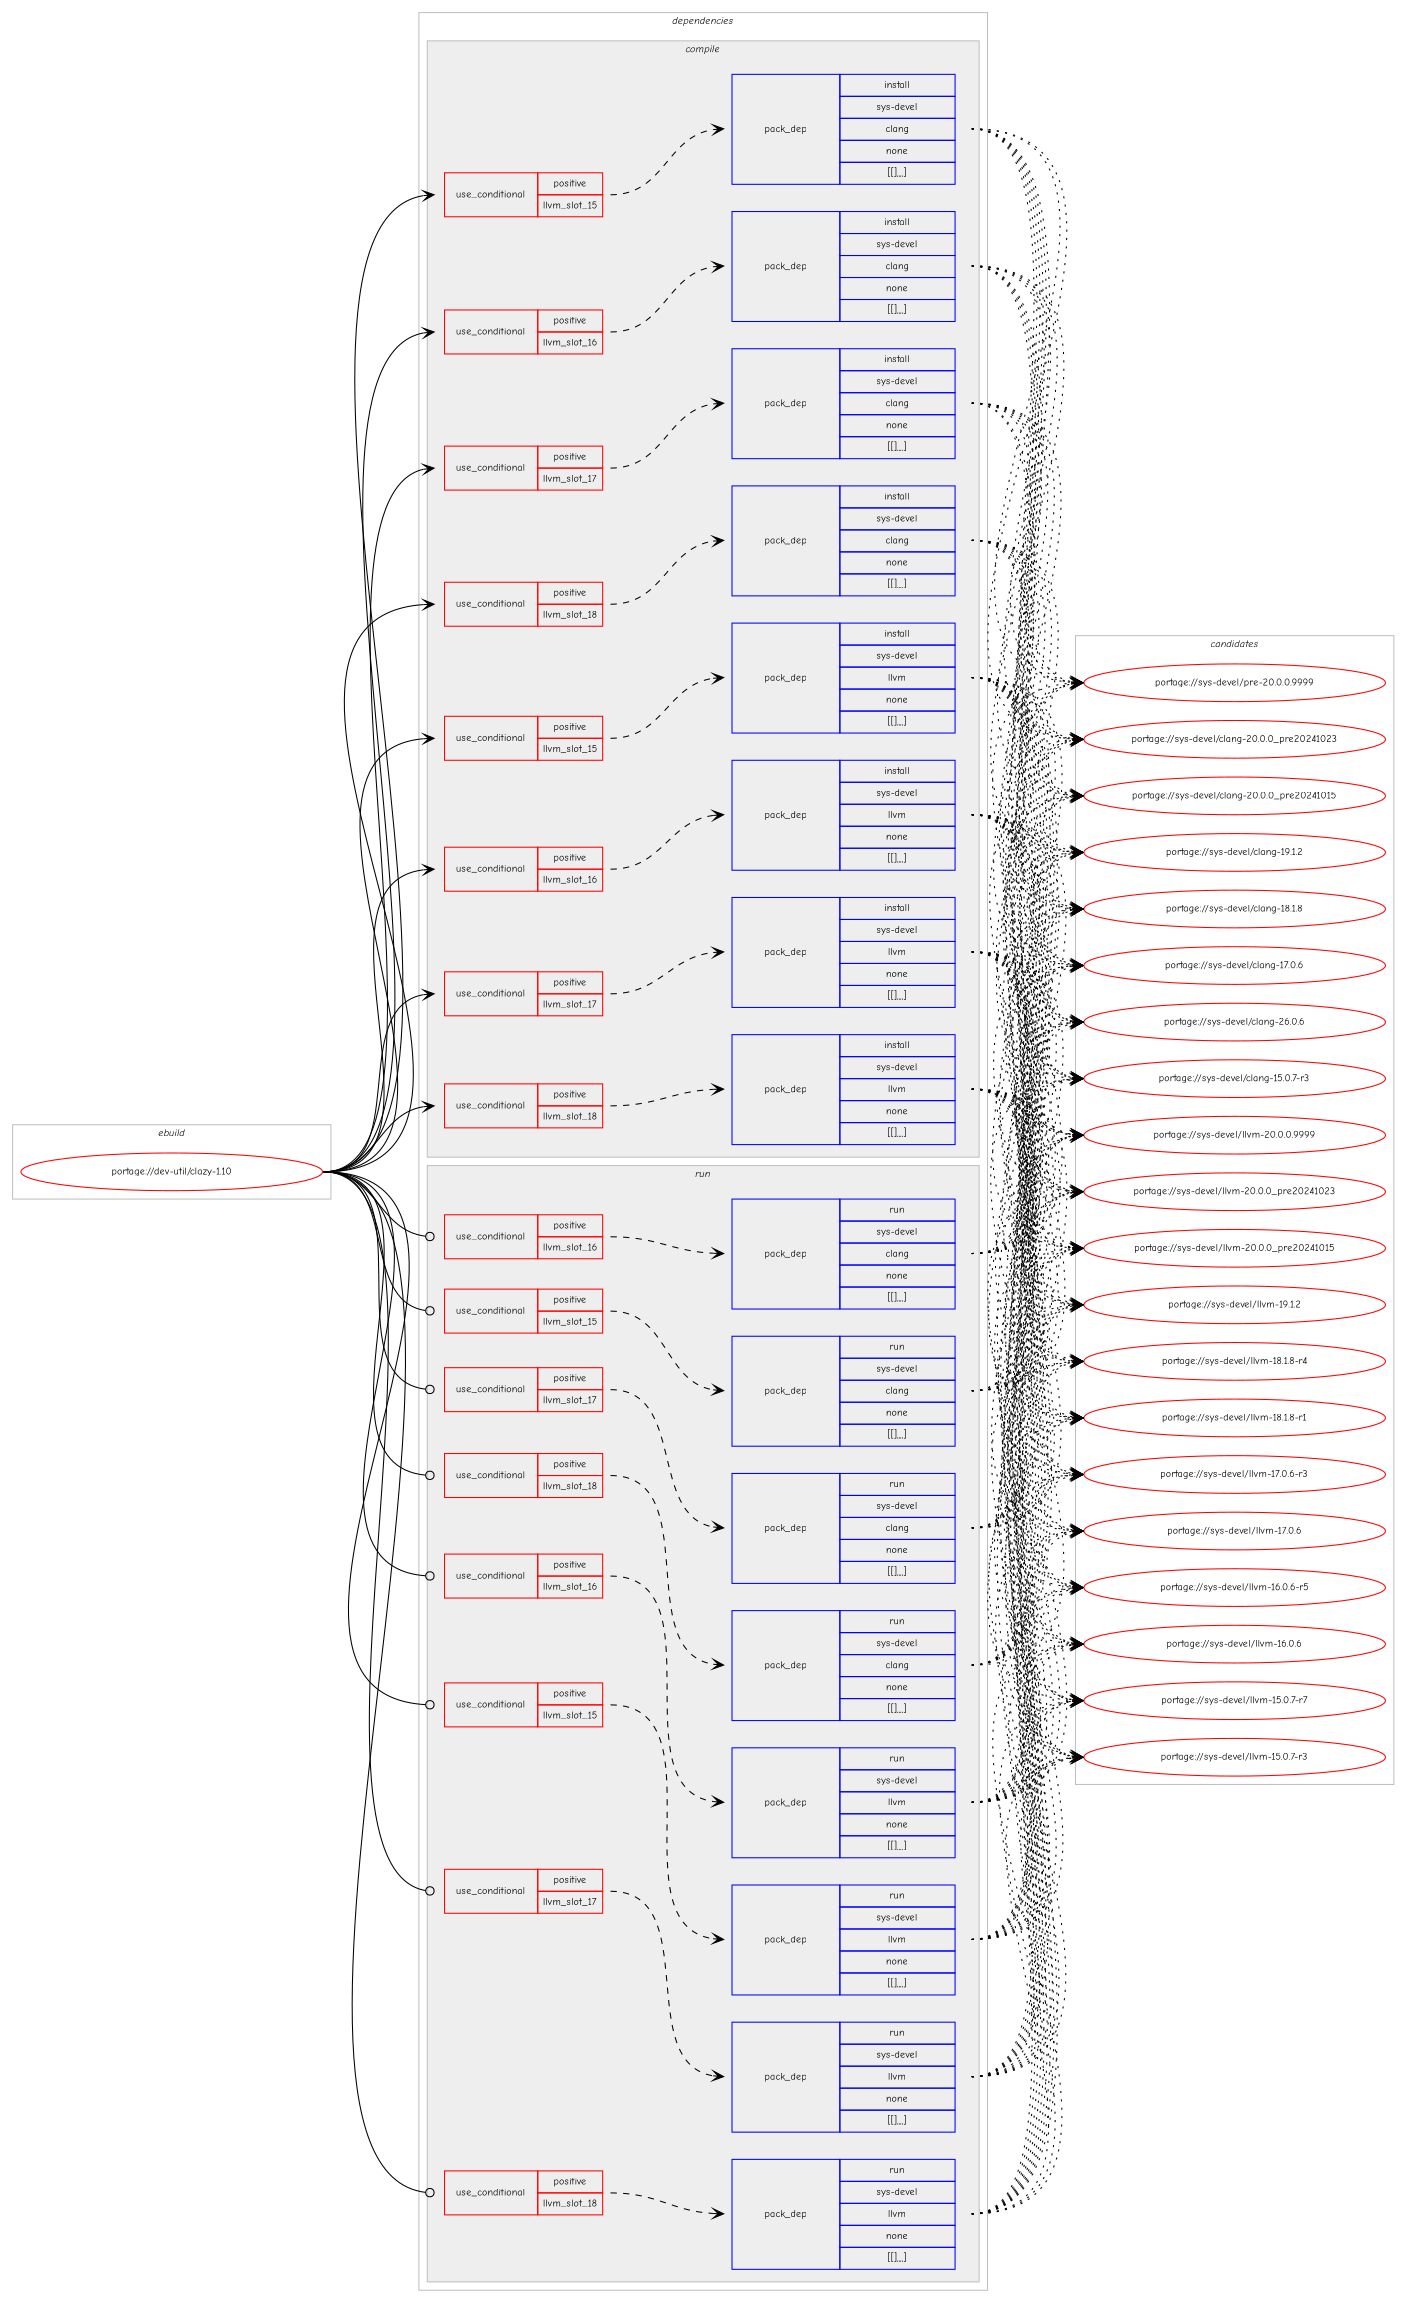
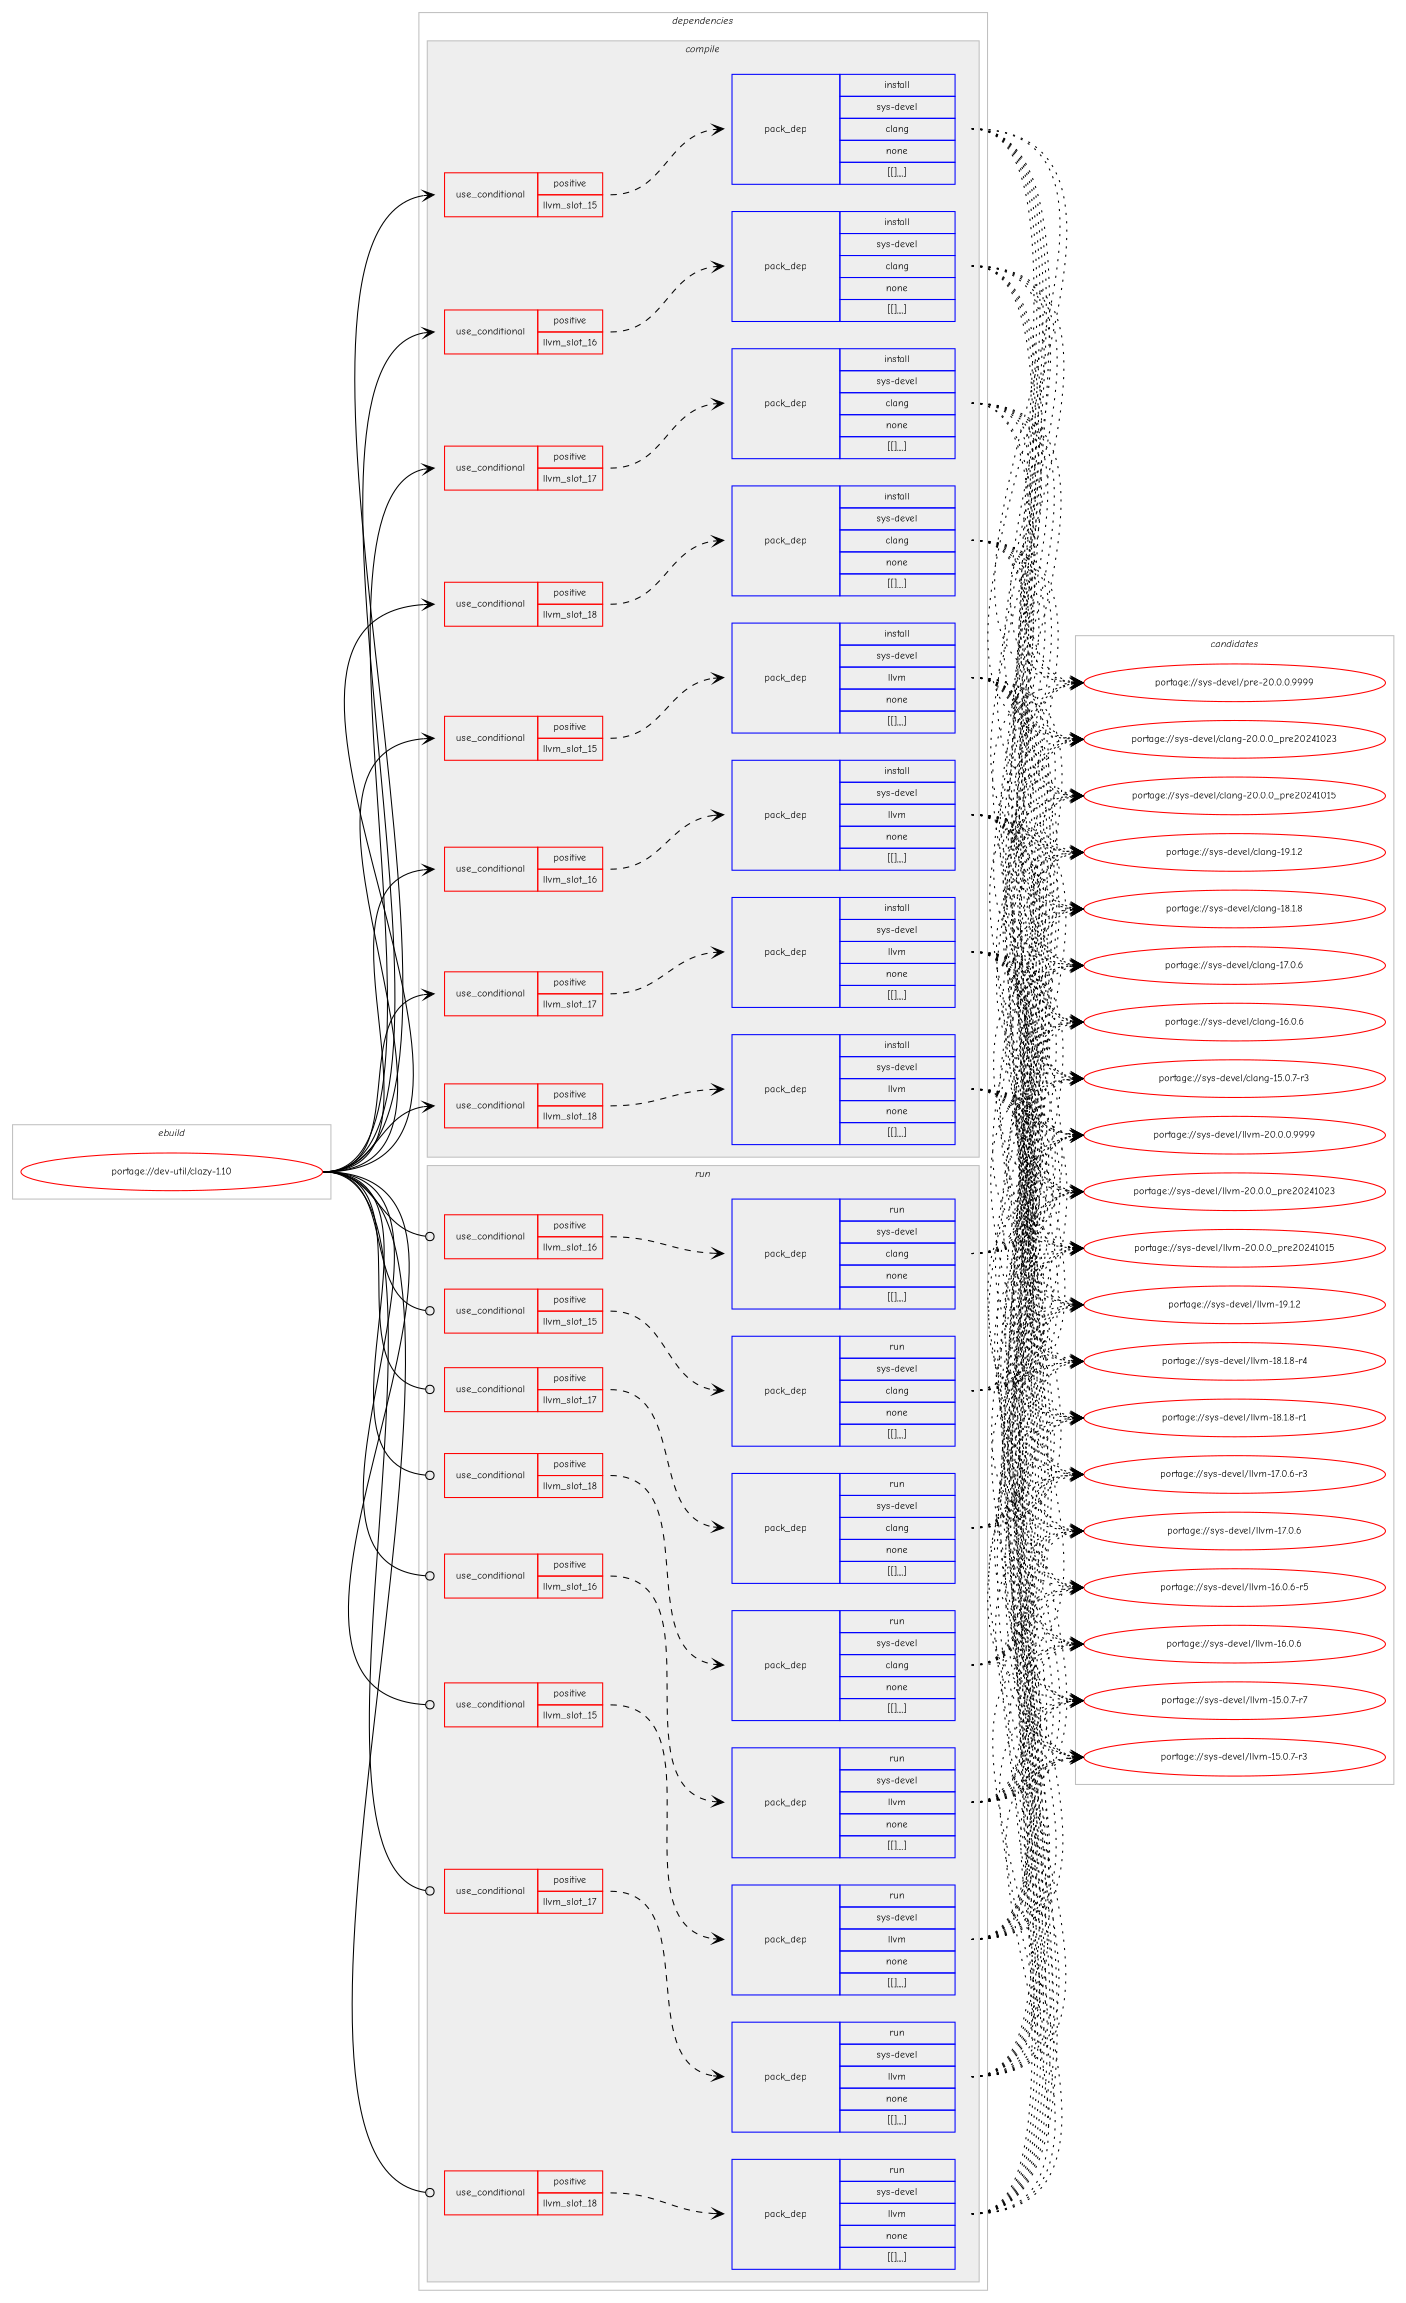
node "portage://sys-devel/clang-26.0.6": label "portage://sys-devel/clang-26.0.6" -> "portage://sys-devel/clang-16.0.6"
